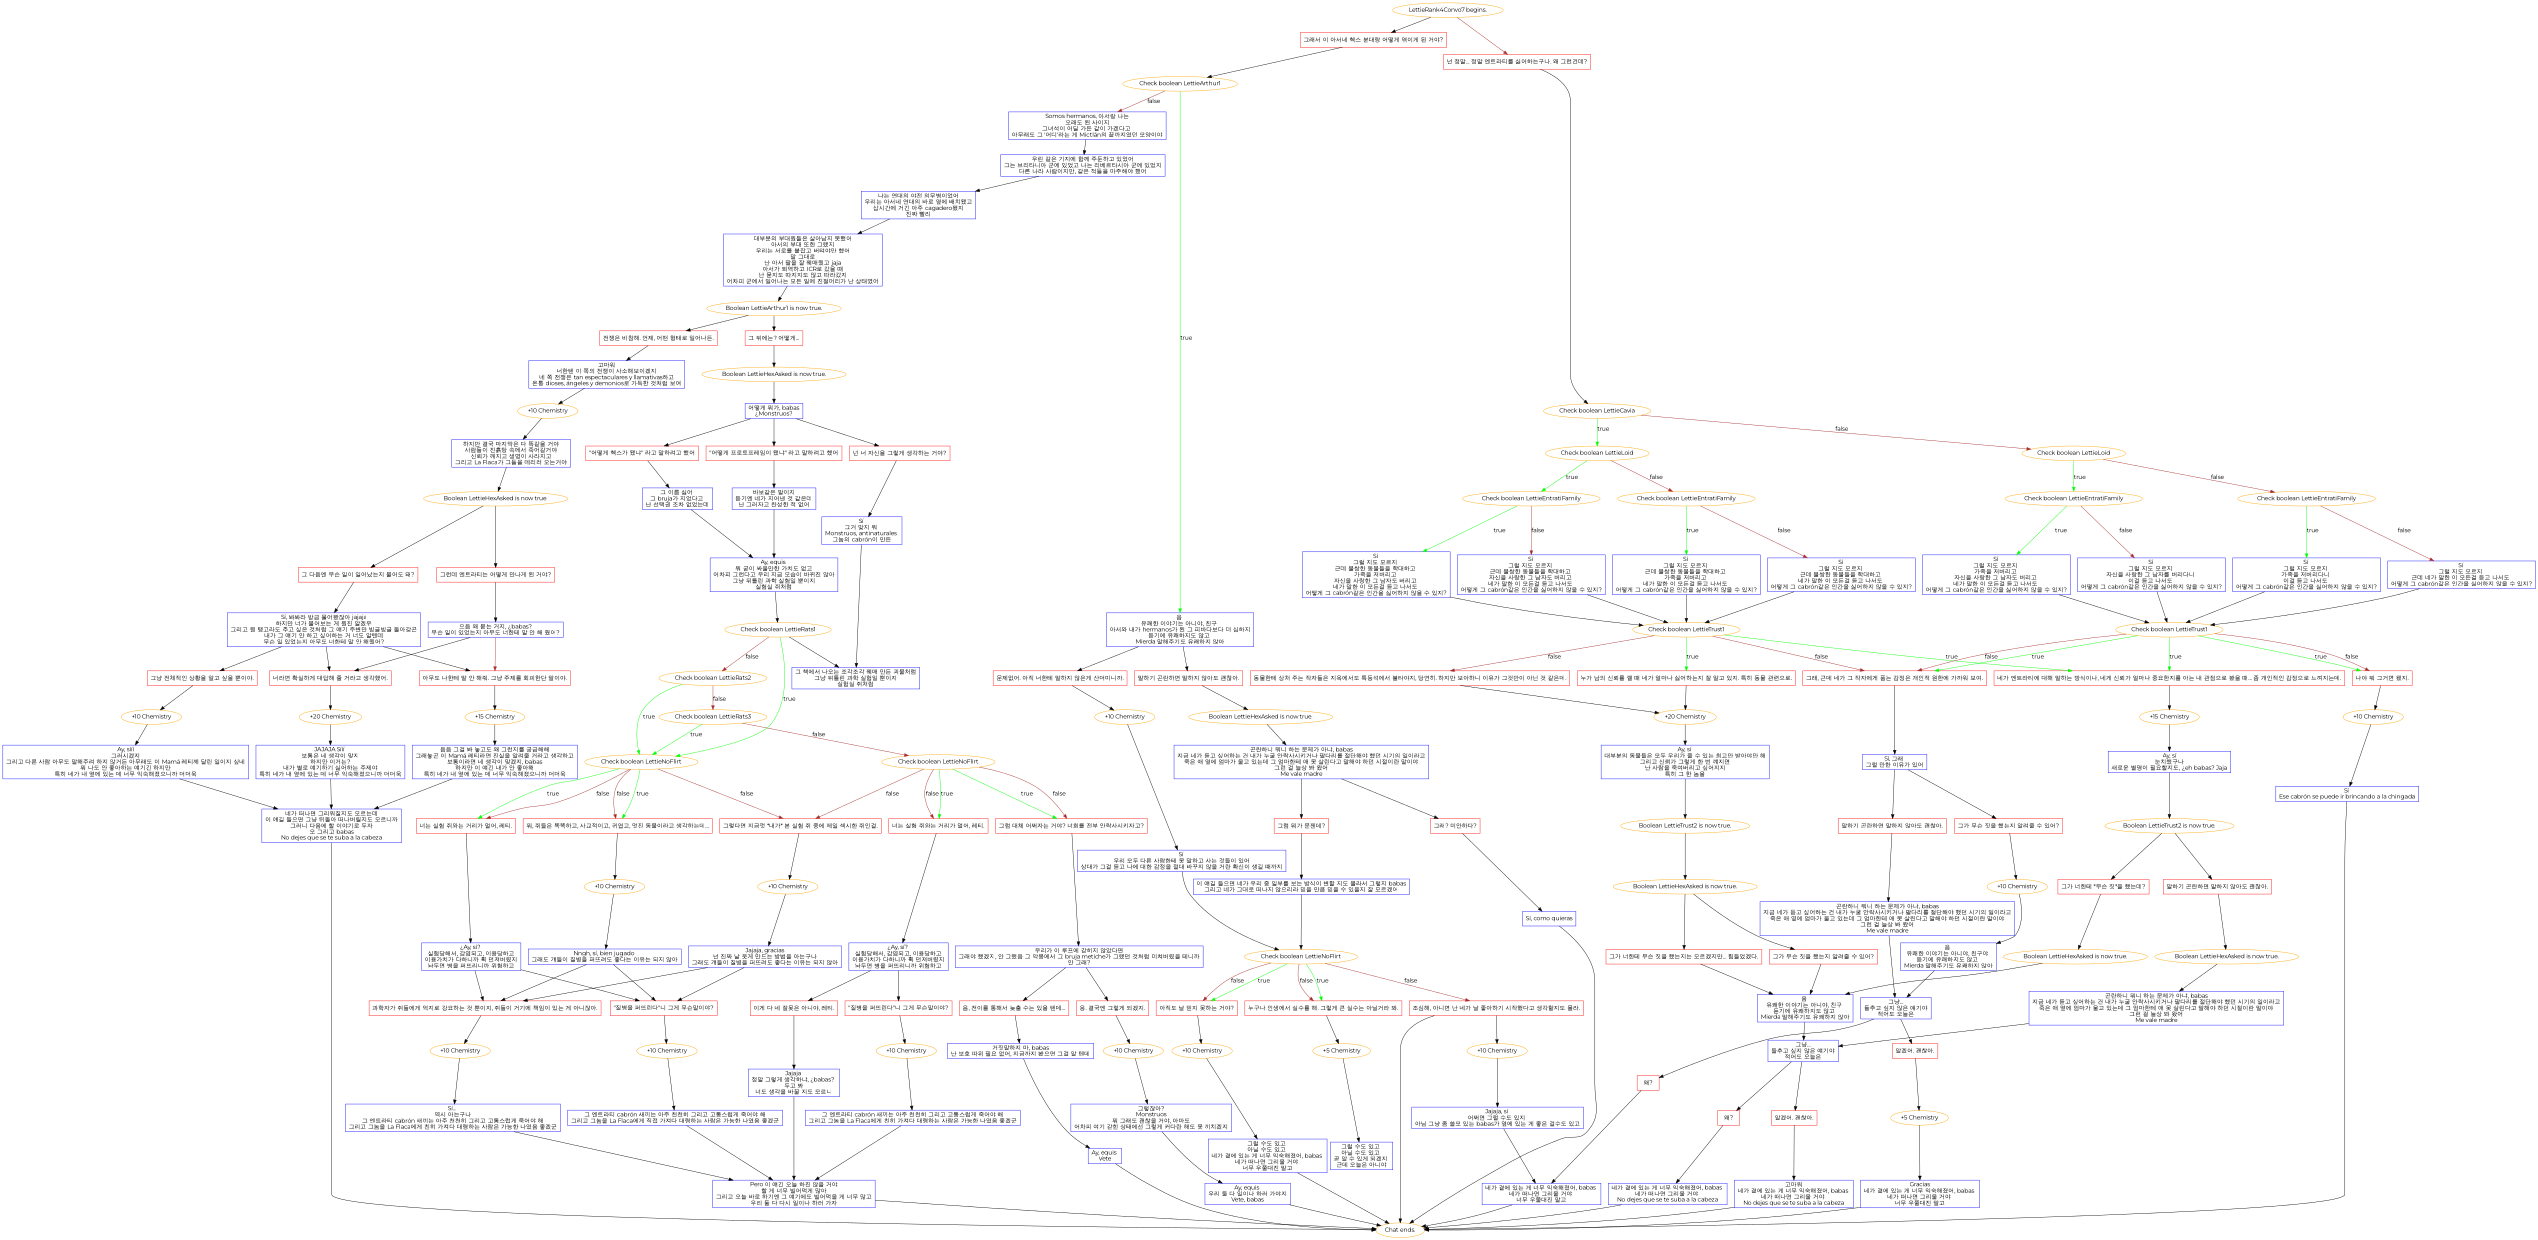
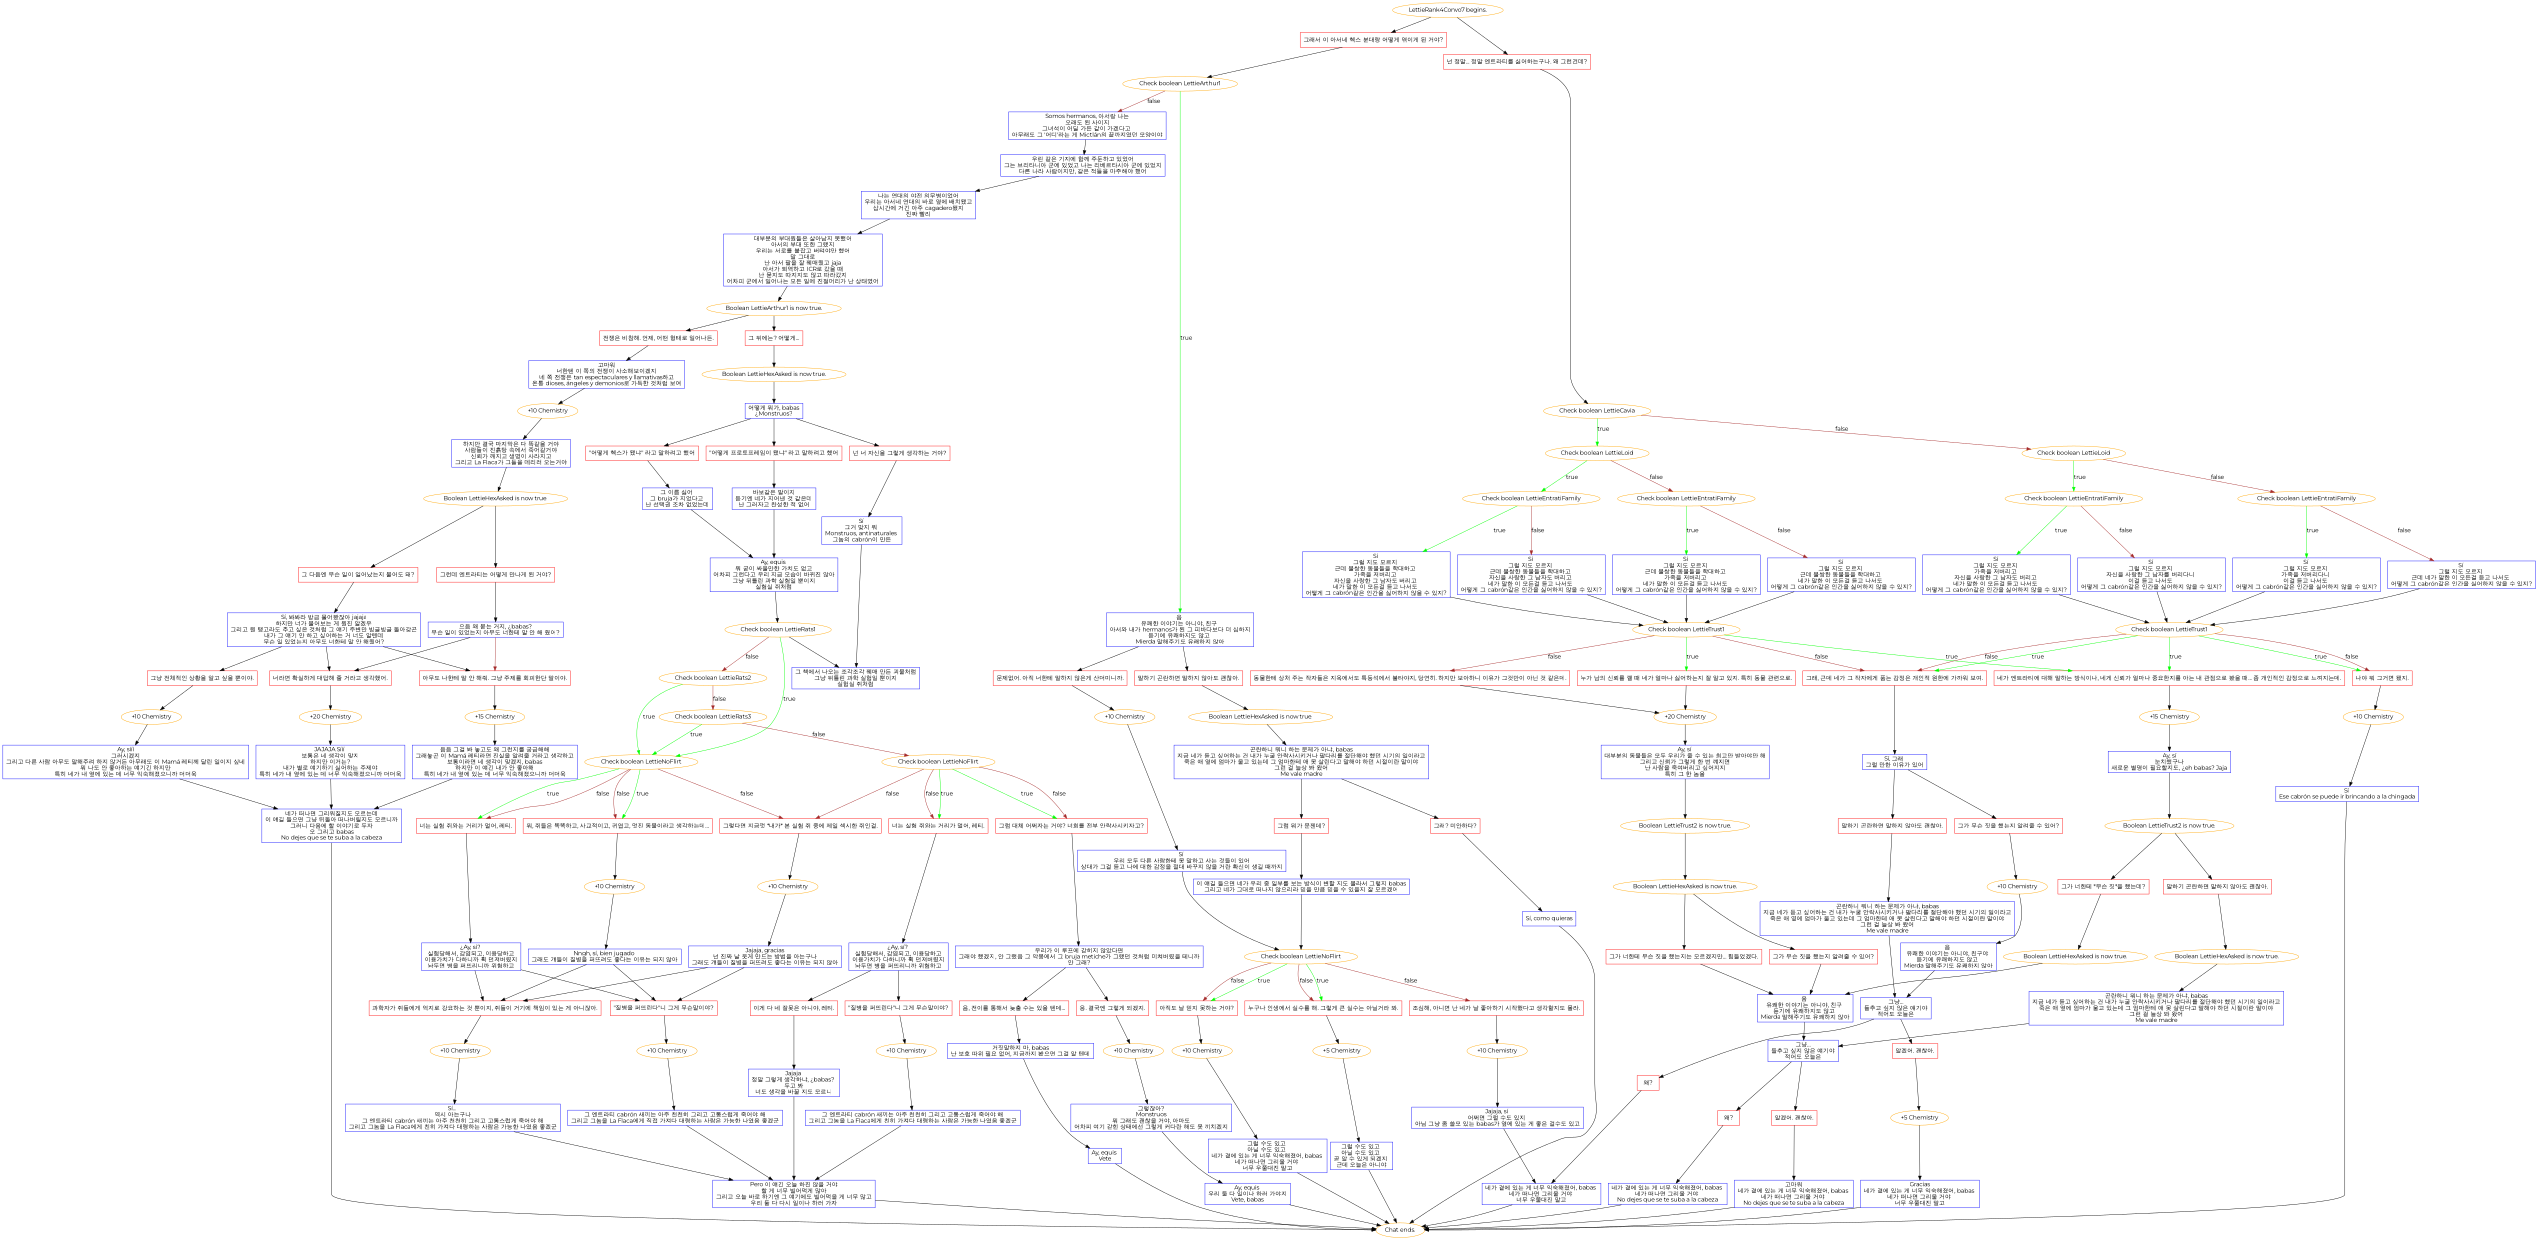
edge "LettieRank4Convo7 begins." -> "넌 정말... 정말 엔트라티를 싫어하는구나. 왜 그런건데?": color brown -> black
edge "조심해, 아니면 난 네가 날 좋아하기 시작했다고 생각할지도 몰라." -> "Chat ends.": now "그럴 수도 있고 아닐 수도 있고 곧 알 수 있게 되겠지 근데 오늘은 아니야" -> "Chat ends."
